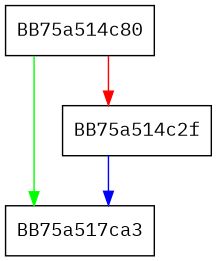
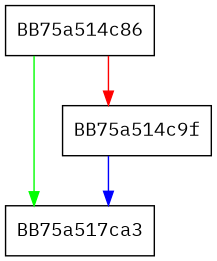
node "BB75a514c80": label "BB75a514c80" -> "BB75a514c86"
node "BB75a514c2f": label "BB75a514c2f" -> "BB75a514c9f"
